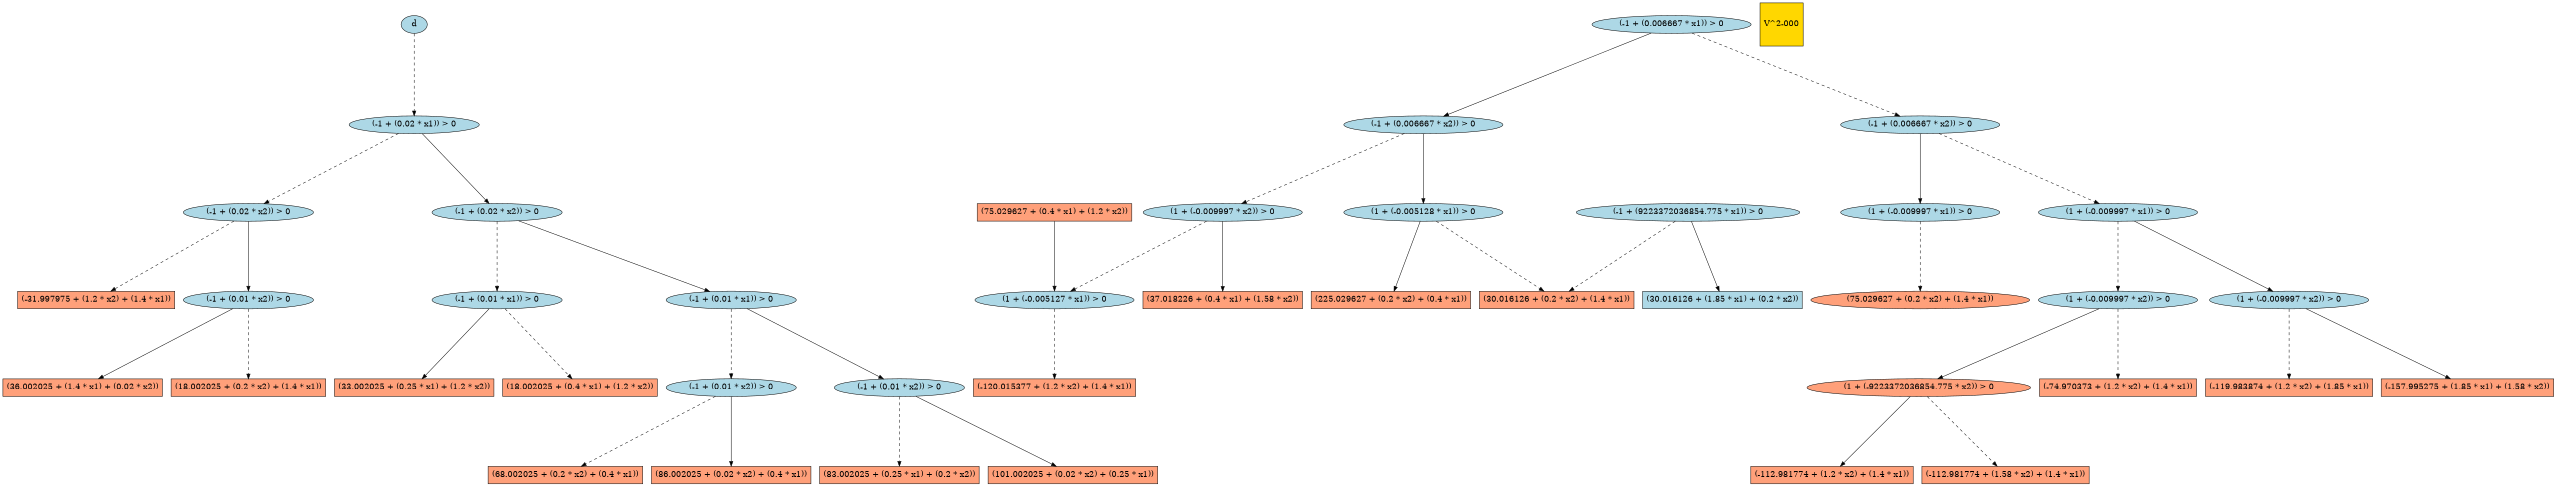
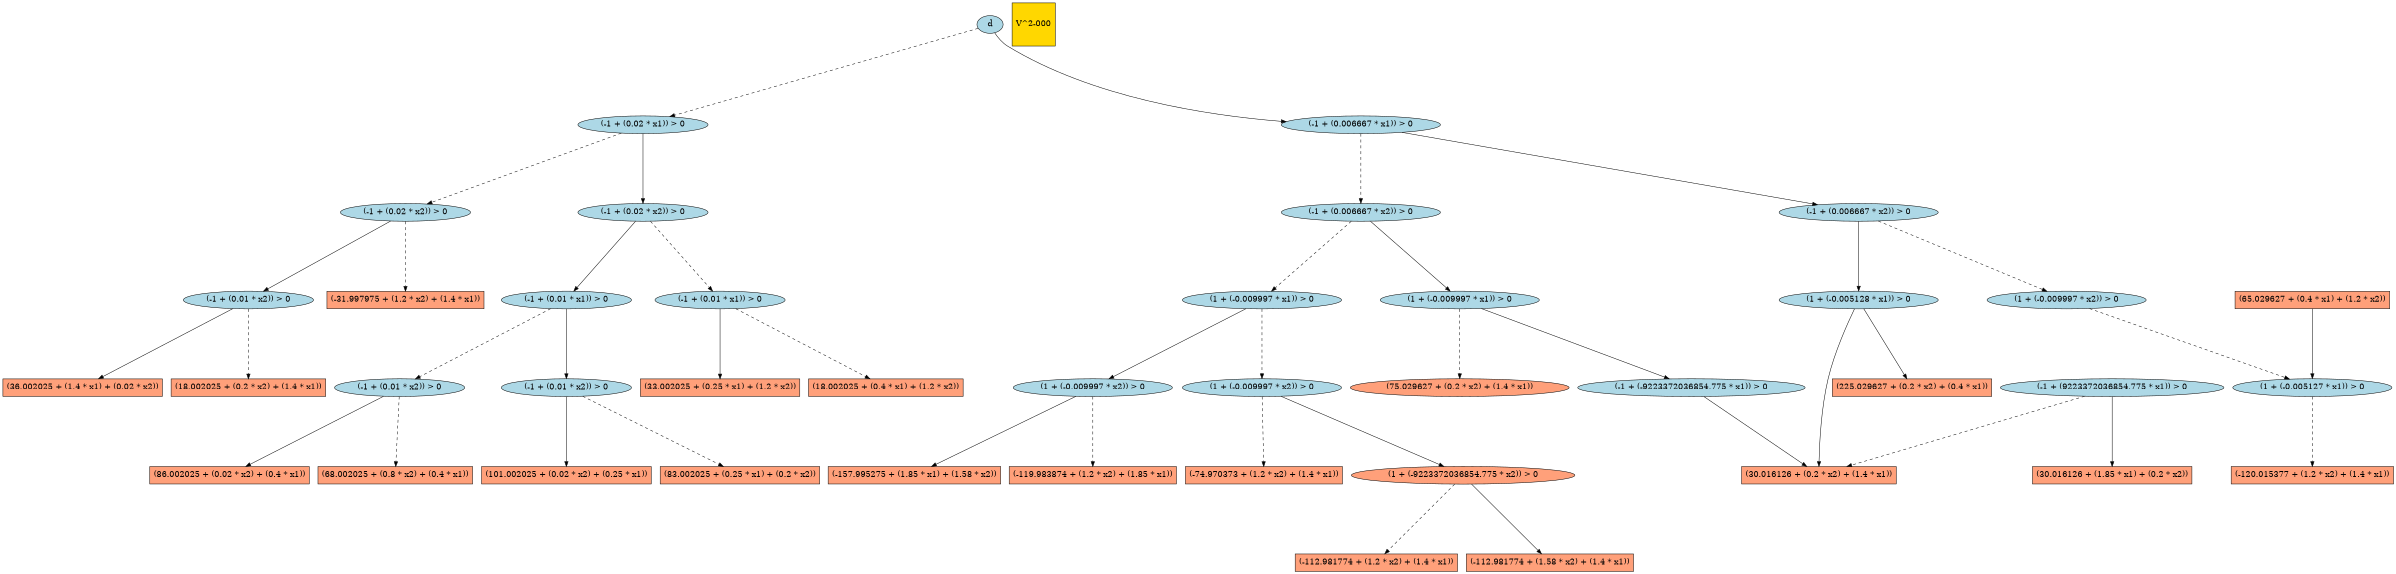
edge "d" -> "(-1 + (0.006667 * x1)) > 0": added
node "(75.029627 + (0.4 * x1) + (1.2 * x2))": label "(75.029627 + (0.4 * x1) + (1.2 * x2))" -> "(65.029627 + (0.4 * x1) + (1.2 * x2))"
edge "(1 + (-0.005128 * x1)) > 0" -> "(30.016126 + (0.2 * x2) + (1.4 * x1))": style dashed -> solid
node "(37.018226 + (0.4 * x1) + (1.58 * x2))": removed
node "(30.016126 + (1.85 * x1) + (0.2 * x2))": fillcolor lightblue -> lightsalmon
node "(-1 + (-9223372036854.775 * x1)) > 0": added
edge "(1 + (-9223372036854.775 * x2)) > 0" -> "(-112.981774 + (1.2 * x2) + (1.4 * x1))": style solid -> dashed
edge "(1 + (-9223372036854.775 * x2)) > 0" -> "(-112.981774 + (1.58 * x2) + (1.4 * x1))": style dashed -> solid
node "(68.002025 + (0.2 * x2) + (0.4 * x1))": label "(68.002025 + (0.2 * x2) + (0.4 * x1))" -> "(68.002025 + (0.8 * x2) + (0.4 * x1))"
